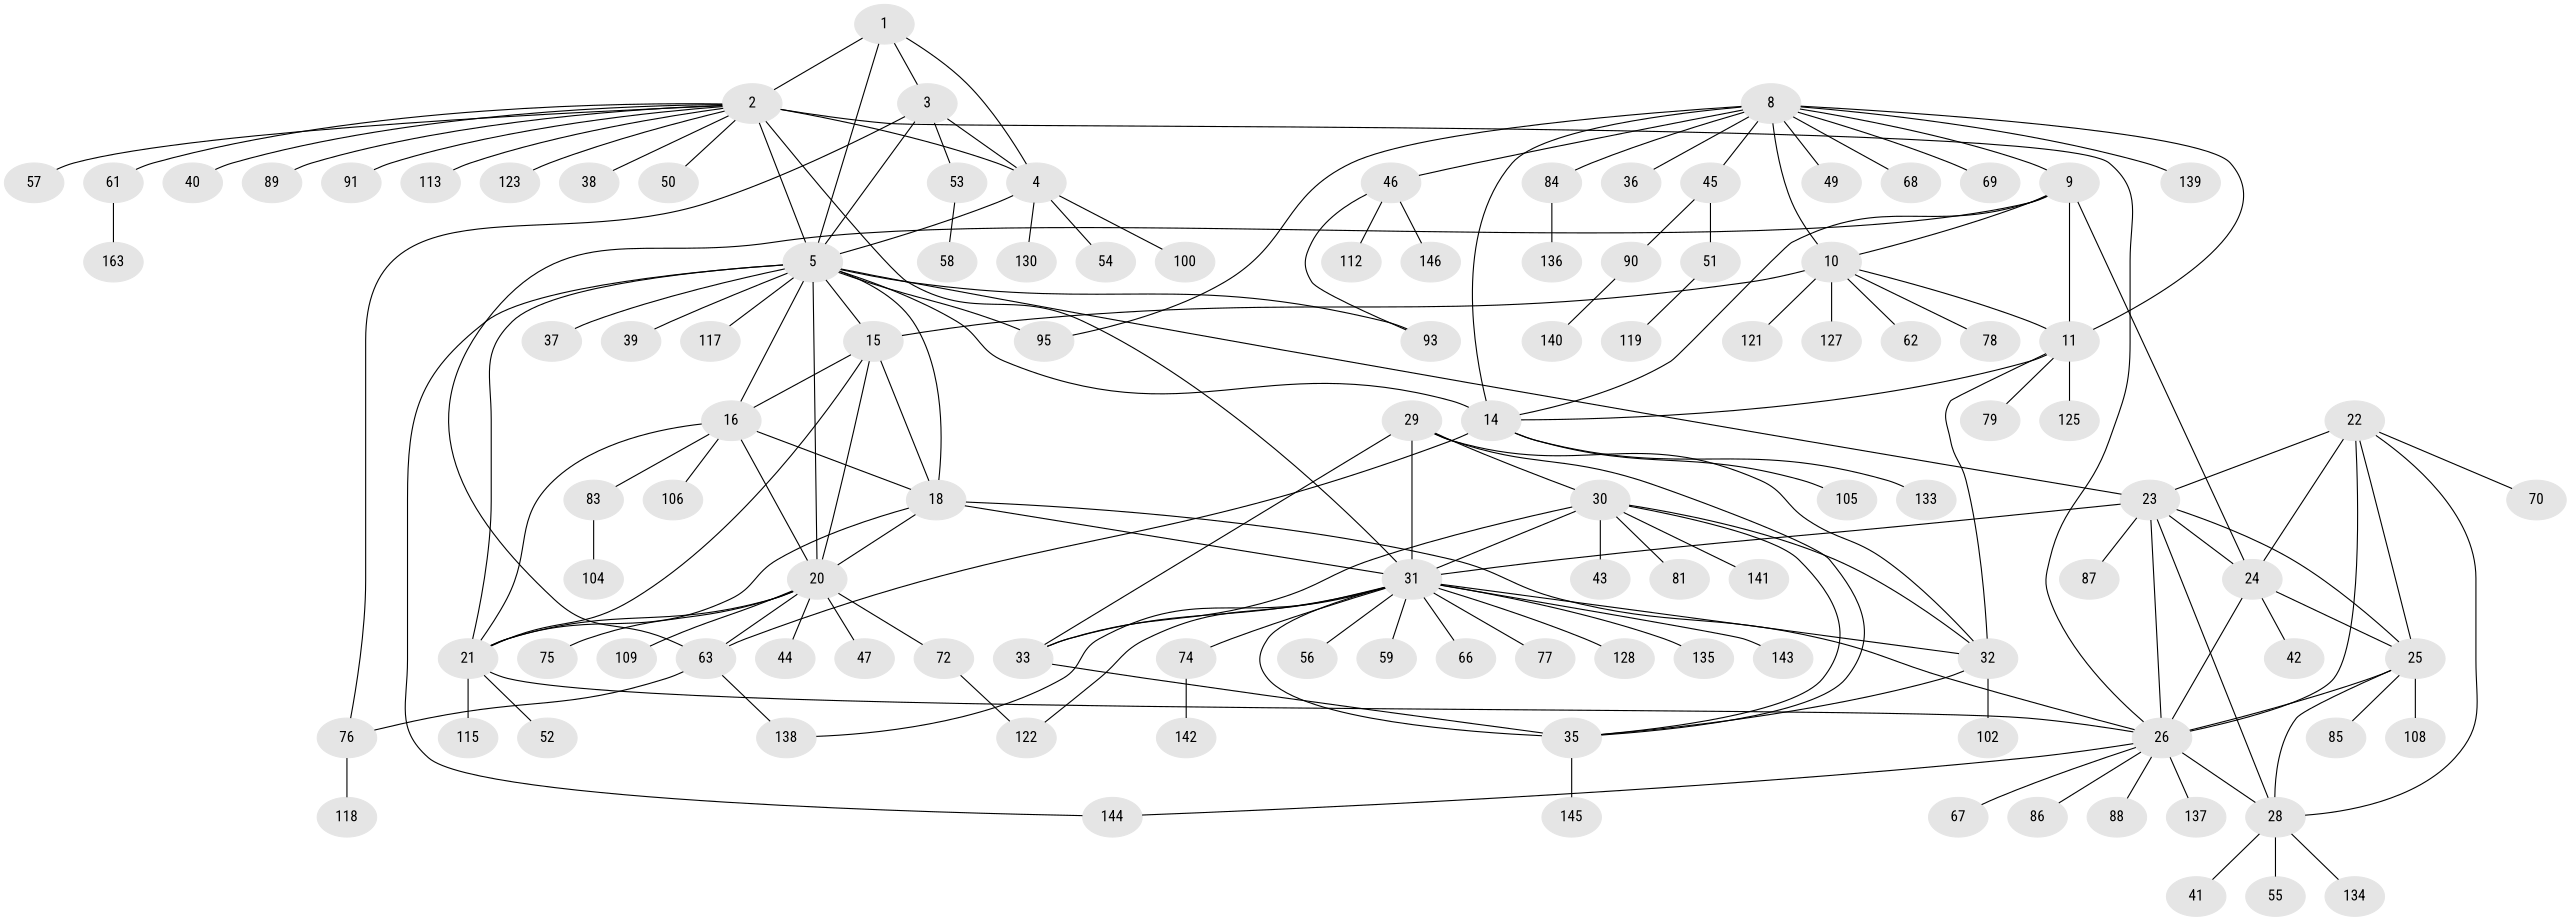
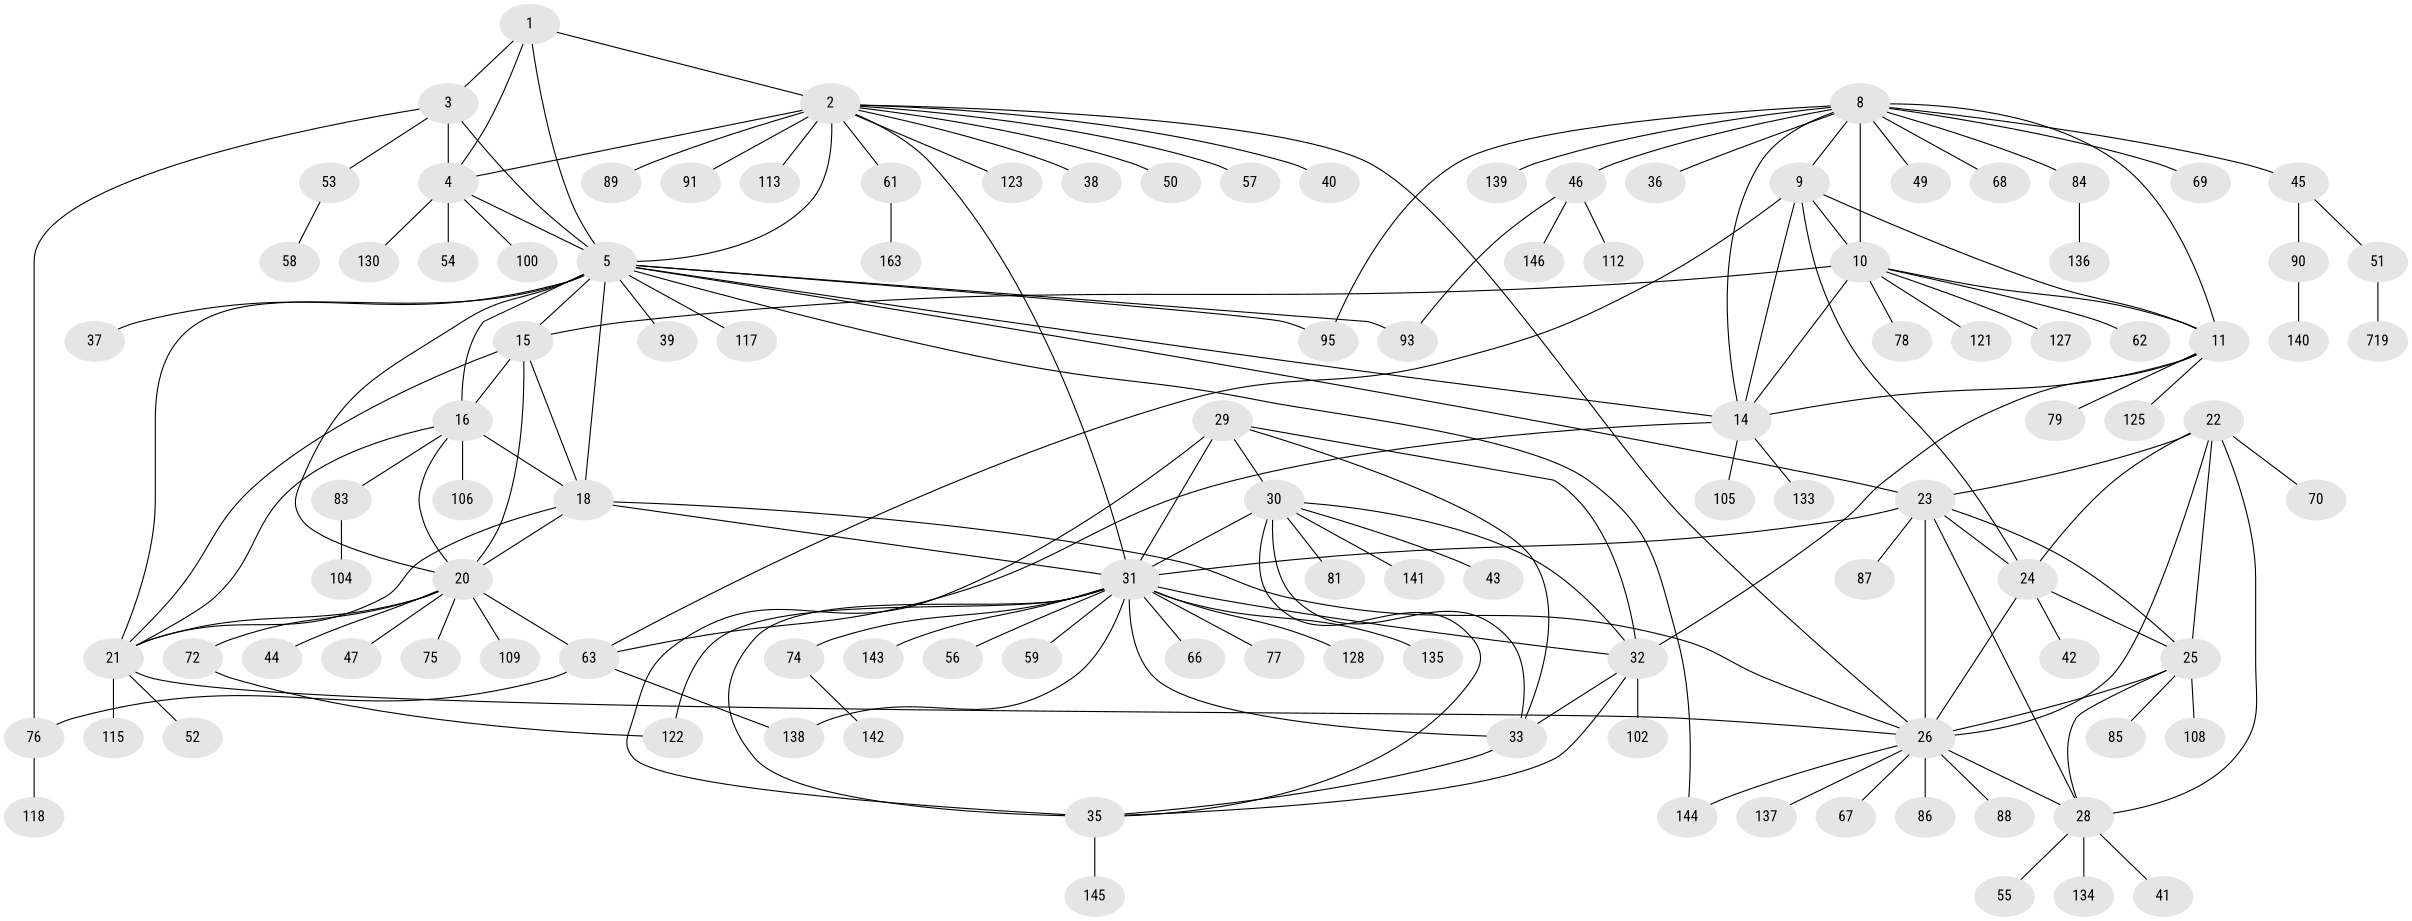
node "119": label "119" -> "719"
edge "10" -- "14": added
edge "32" -- "33": added
